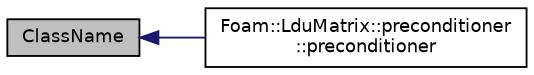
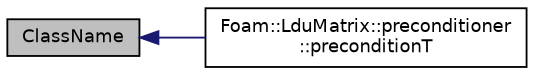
node "Foam::LduMatrix::preconditioner ::preconditioner": label "Foam::LduMatrix::preconditioner ::preconditioner" -> "Foam::LduMatrix::preconditioner ::preconditionT"
